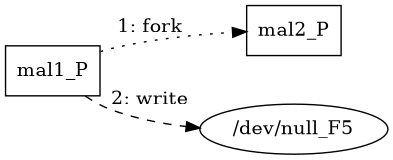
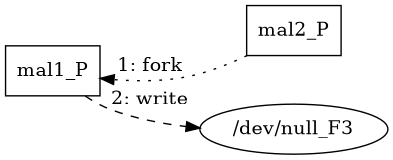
edge "mal1_P" -> "mal2_P": reversed
node "/dev/null_F5": label "/dev/null_F5" -> "/dev/null_F3"
